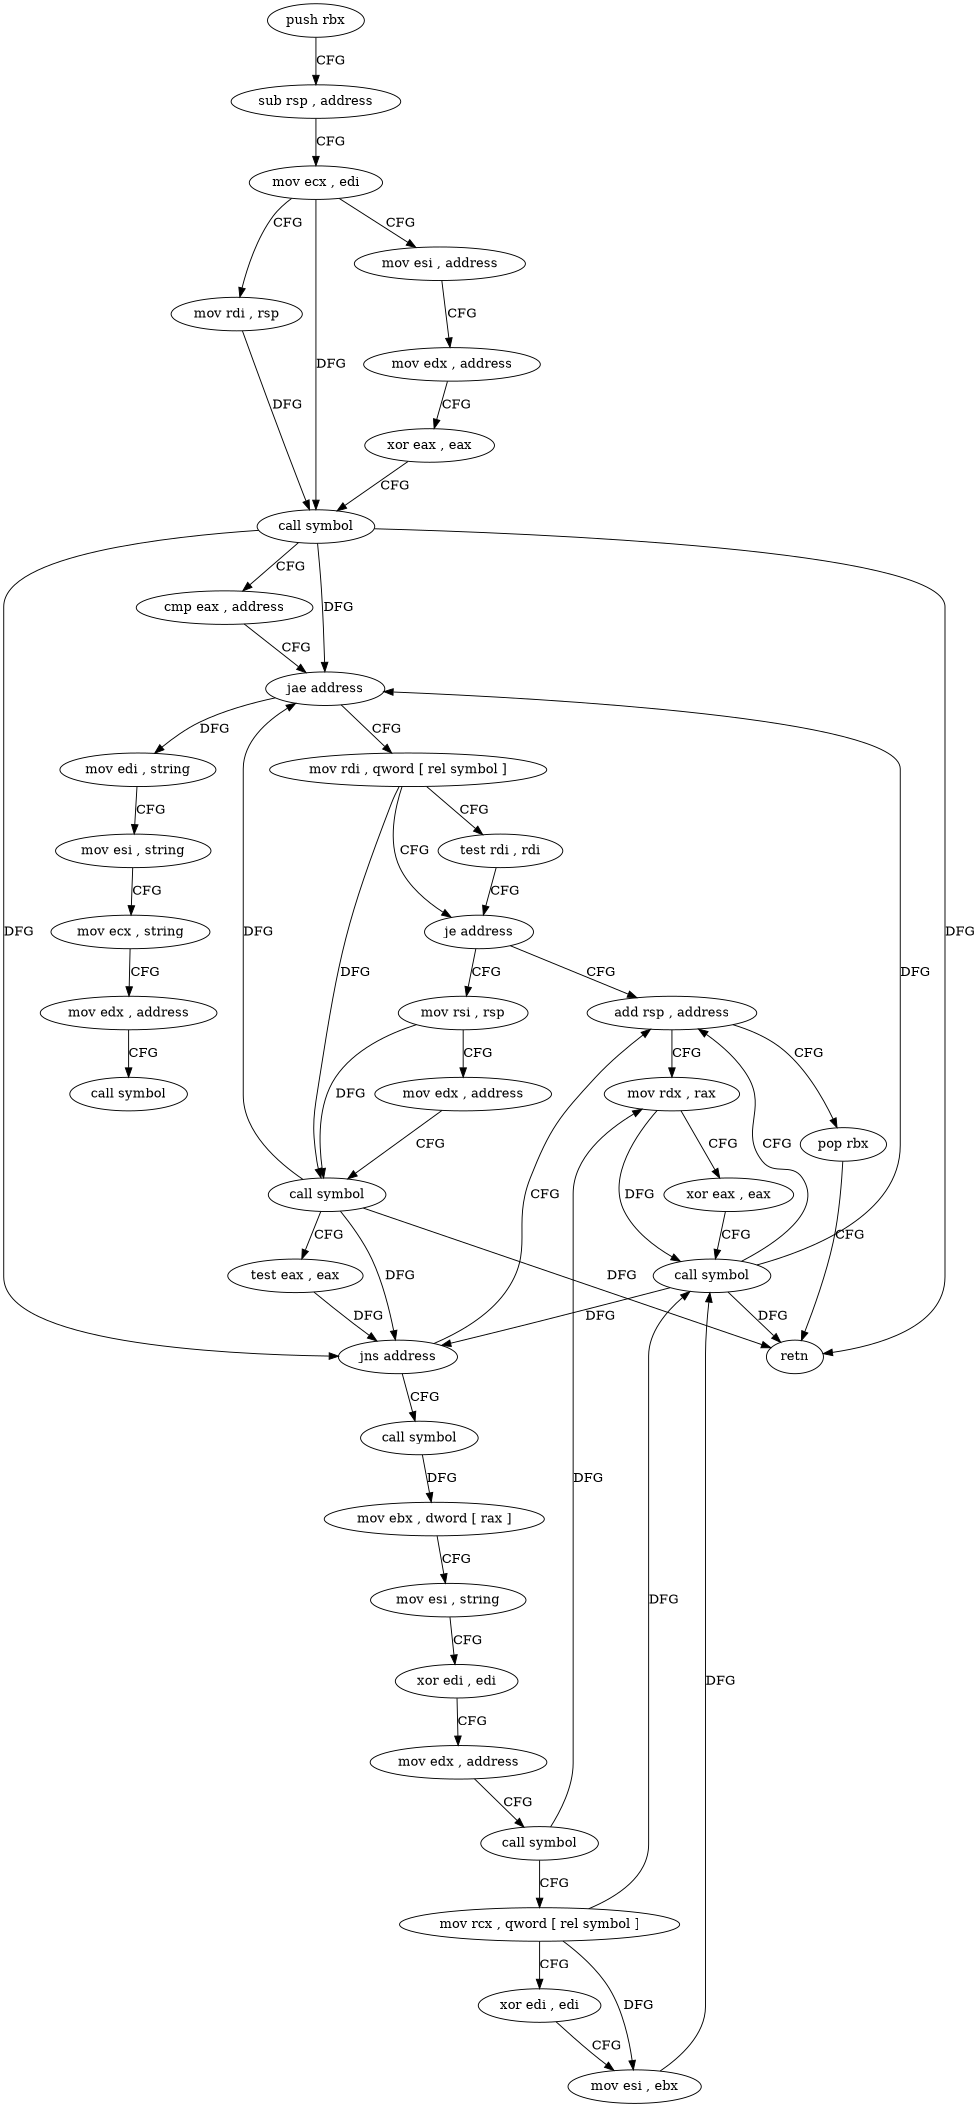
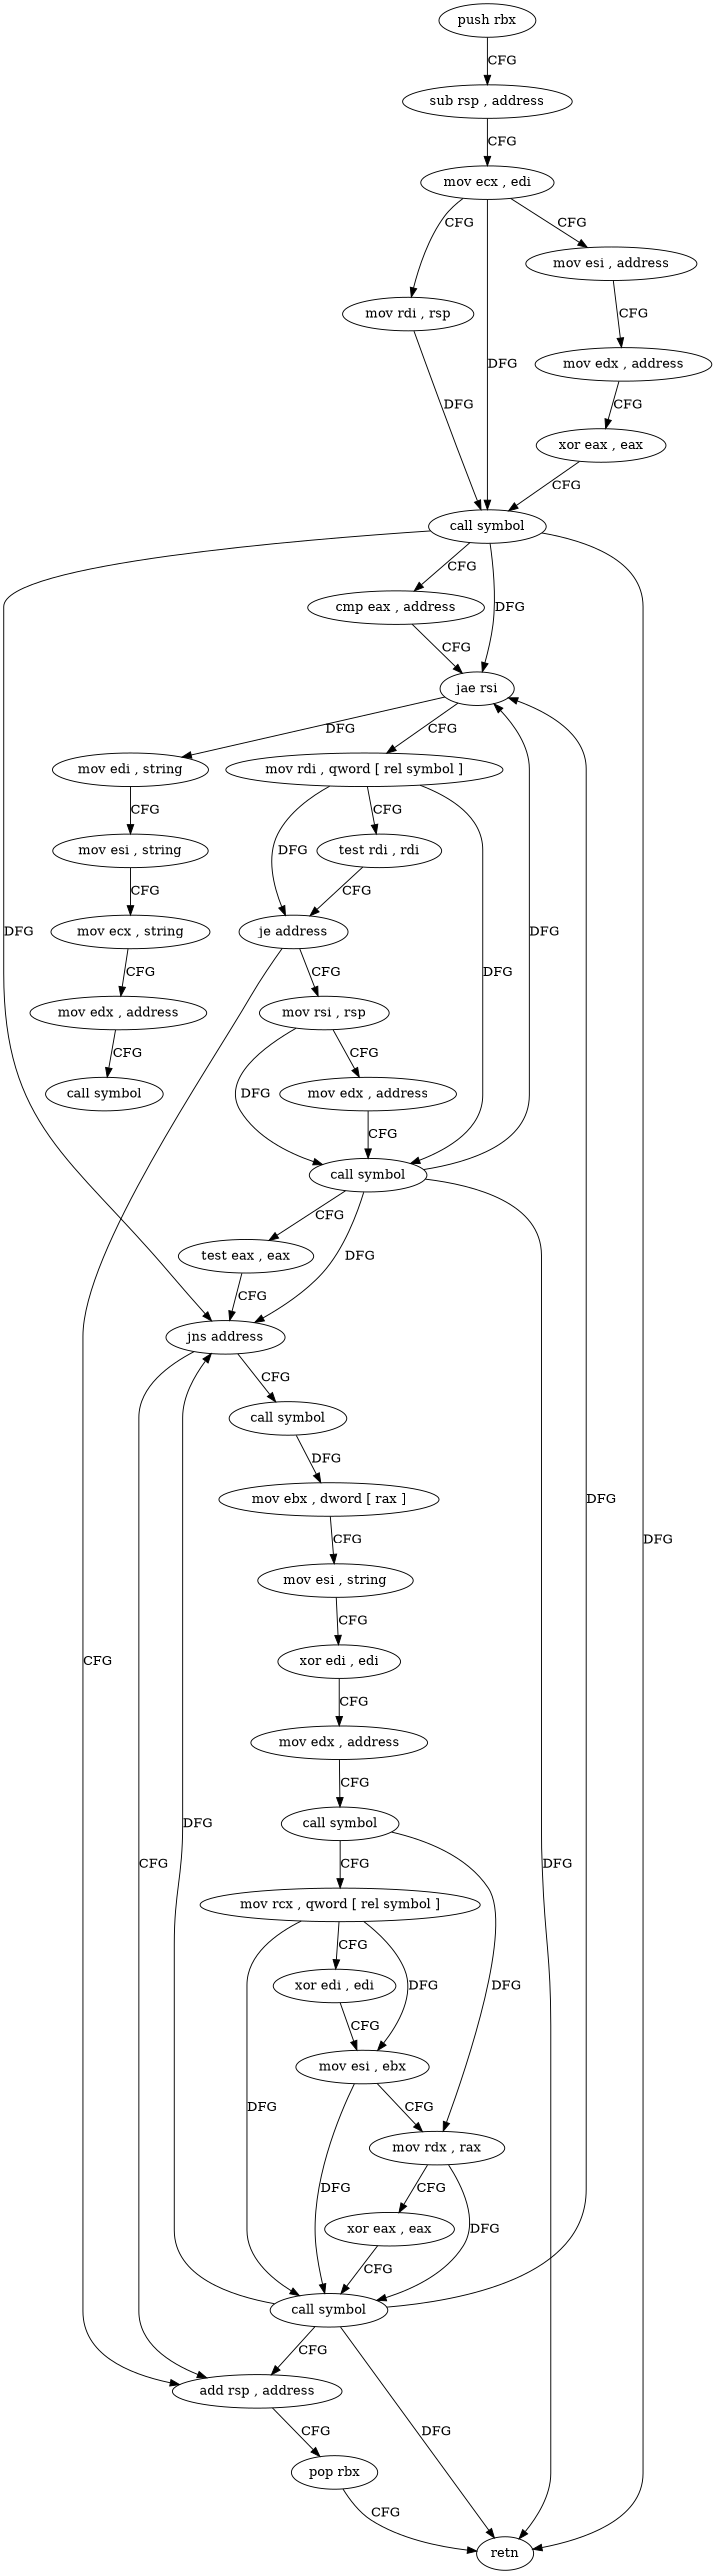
node "jae address": label "jae address" -> "jae rsi"
edge "mov rdi , qword [ rel symbol ]" -> "je address": label "CFG" -> "DFG"
edge "add rsp , address" -> "mov rdx , rax": now "mov esi , ebx" -> "mov rdx , rax"
edge "test eax , eax" -> "jns address": label "DFG" -> "CFG"
